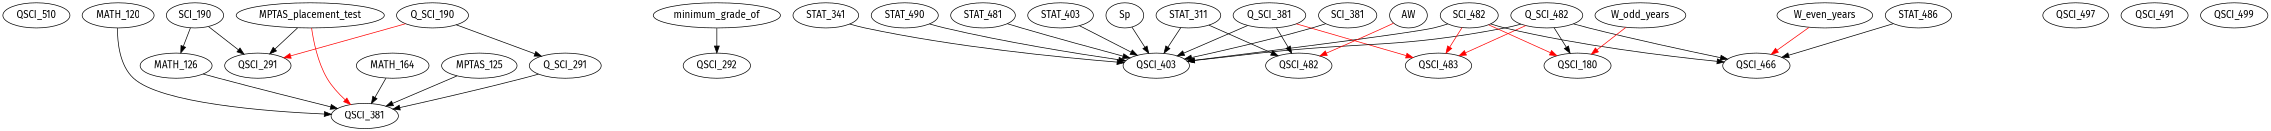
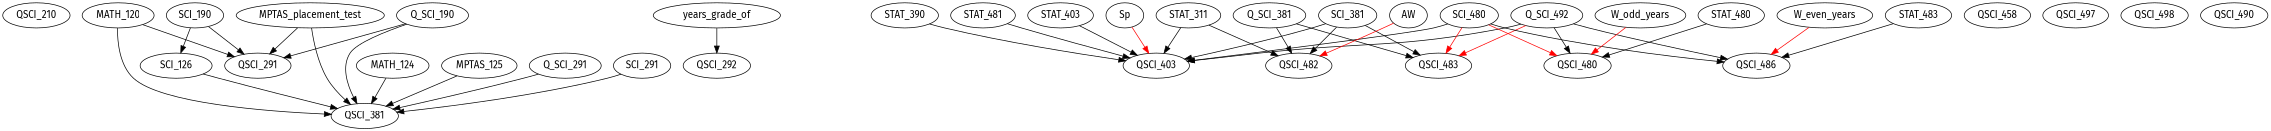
node "QSCI_510": label "QSCI_510" -> "QSCI_210"
node "minimum_grade_of": label "minimum_grade_of" -> "years_grade_of"
node "STAT_341": removed
node "STAT_490": label "STAT_490" -> "STAT_390"
node "SCI_482": label "SCI_482" -> "SCI_480"
node "Q_SCI_482": label "Q_SCI_482" -> "Q_SCI_492"
node "STAT_480": added
node "STAT_486": label "STAT_486" -> "STAT_483"
node "QSCI_458": added
node "QSCI_491": label "QSCI_491" -> "QSCI_498"
node "QSCI_499": label "QSCI_499" -> "QSCI_490"
edge "Sp" -> "QSCI_403": color black -> red
edge "Q_SCI_381" -> "QSCI_483": color red -> black
edge "MATH_120" -> "QSCI_291": added
edge "SCI_381" -> "QSCI_482": added
edge "Q_SCI_190" -> "Q_SCI_291": now "Q_SCI_190" -> "QSCI_381"
edge "Q_SCI_381" -> "QSCI_403": removed
edge "SCI_381" -> "QSCI_483": added
edge "Q_SCI_190" -> "QSCI_291": color red -> black
node "MATH_126": label "MATH_126" -> "SCI_126"
node "MATH_164": label "MATH_164" -> "MATH_124"
node "SCI_291": added
node "QSCI_180": label "QSCI_180" -> "QSCI_480"
node "QSCI_466": label "QSCI_466" -> "QSCI_486"
edge "MPTAS_placement_test" -> "QSCI_381": color red -> black
